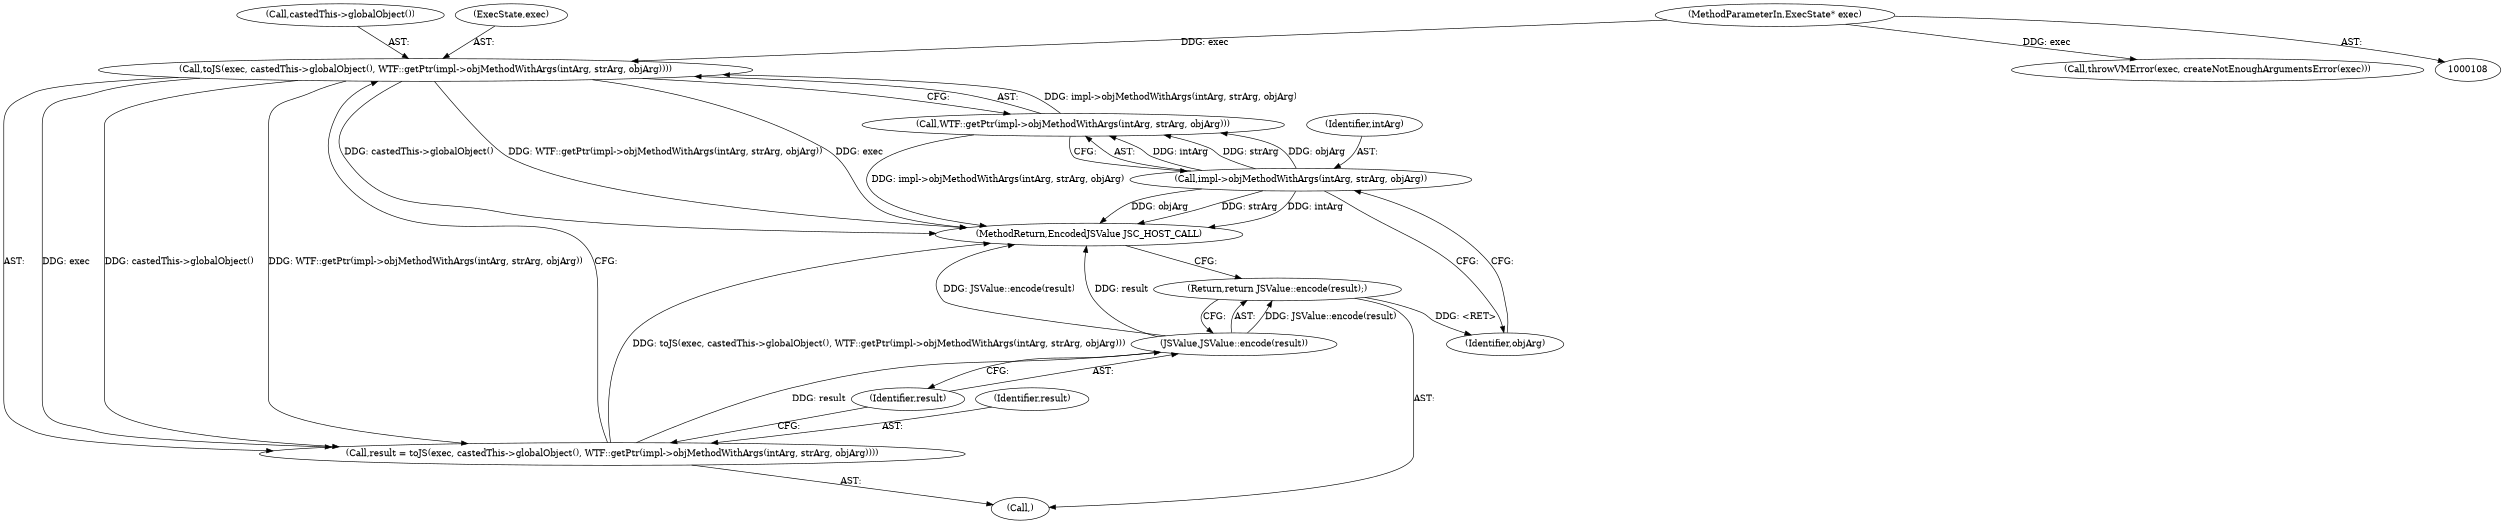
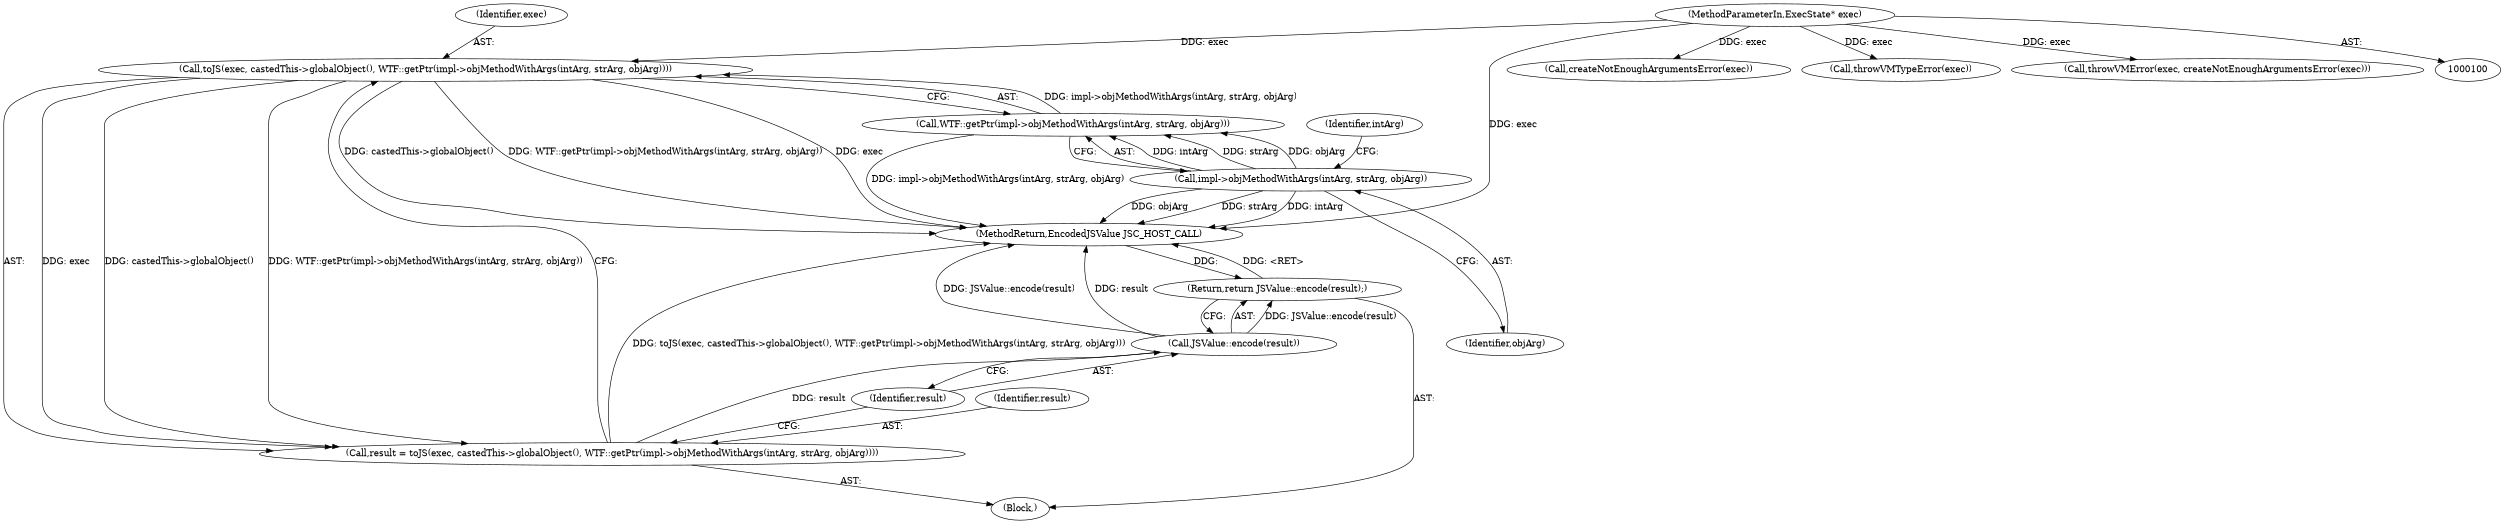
node "(Call,castedThis->globalObject())": removed
node "(ExecState,exec)": label "(ExecState,exec)" -> "(Identifier,exec)"
node "(Call,createNotEnoughArgumentsError(exec))": added
node "(Call,throwVMTypeError(exec))": added
node "1000108": label "1000108" -> "1000100"
edge "(Identifier,intArg)" -> "(Call,impl->objMethodWithArgs(intArg, strArg, objArg))": label "AST: " -> "CFG: "
edge "(MethodParameterIn,ExecState* exec)" -> "(MethodReturn,EncodedJSValue JSC_HOST_CALL)": added, label "DDG: exec"
edge "(MethodReturn,EncodedJSValue JSC_HOST_CALL)" -> "(Return,return JSValue::encode(result);)": label "CFG: " -> "DDG: "
edge "(Identifier,objArg)" -> "(Call,impl->objMethodWithArgs(intArg, strArg, objArg))": label "CFG: " -> "AST: "
edge "(Return,return JSValue::encode(result);)" -> "(Identifier,objArg)": now "(Return,return JSValue::encode(result);)" -> "(MethodReturn,EncodedJSValue JSC_HOST_CALL)"
node "(JSValue,JSValue::encode(result))": label "(JSValue,JSValue::encode(result))" -> "(Call,JSValue::encode(result))"
node "(Call,)": label "(Call,)" -> "(Block,)"
